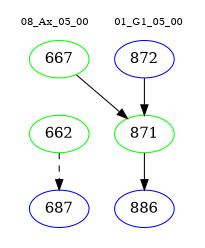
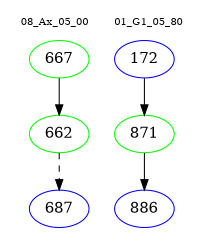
cluster "01_G1_05_00": label "01_G1_05_00" -> "01_G1_05_80"
node "872": label "872" -> "172"
edge "667" -> "871": now "667" -> "662"
